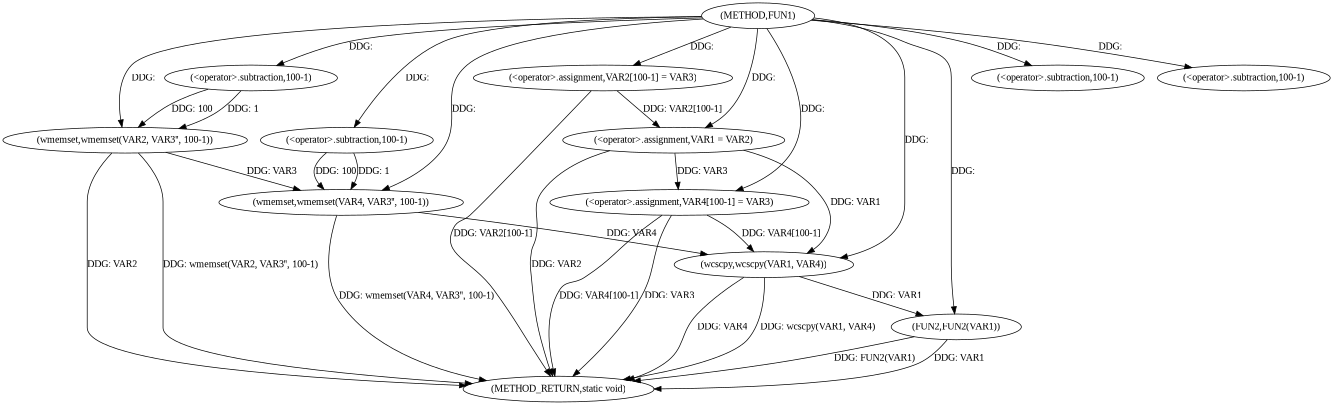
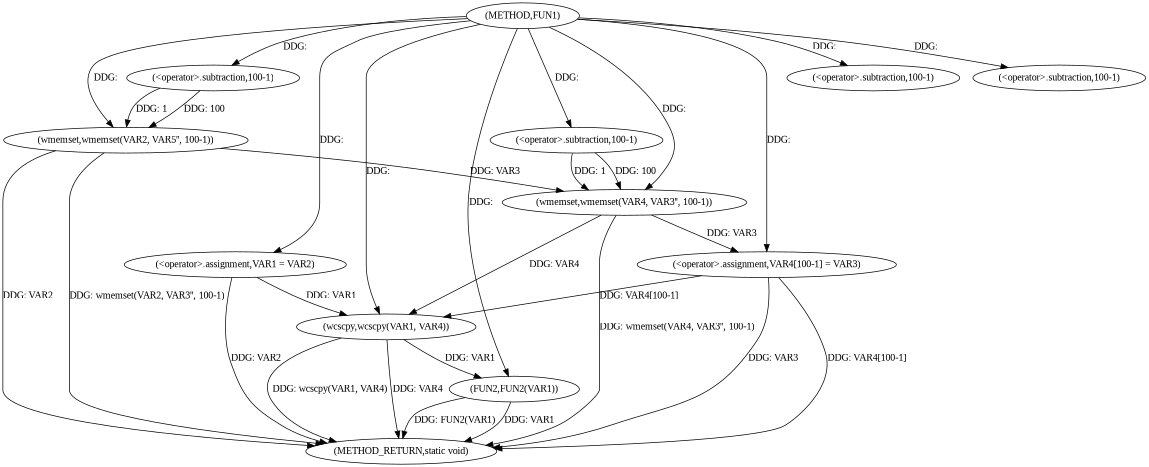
node "(<operator>.assignment,VAR2[100-1] = VAR3)": removed
node "(wmemset,wmemset(VAR2, VAR3'', 100-1))": label "(wmemset,wmemset(VAR2, VAR3'', 100-1))" -> "(wmemset,wmemset(VAR2, VAR5'', 100-1))"
edge "(<operator>.assignment,VAR1 = VAR2)" -> "(<operator>.assignment,VAR4[100-1] = VAR3)": now "(wmemset,wmemset(VAR4, VAR3'', 100-1))" -> "(<operator>.assignment,VAR4[100-1] = VAR3)"
